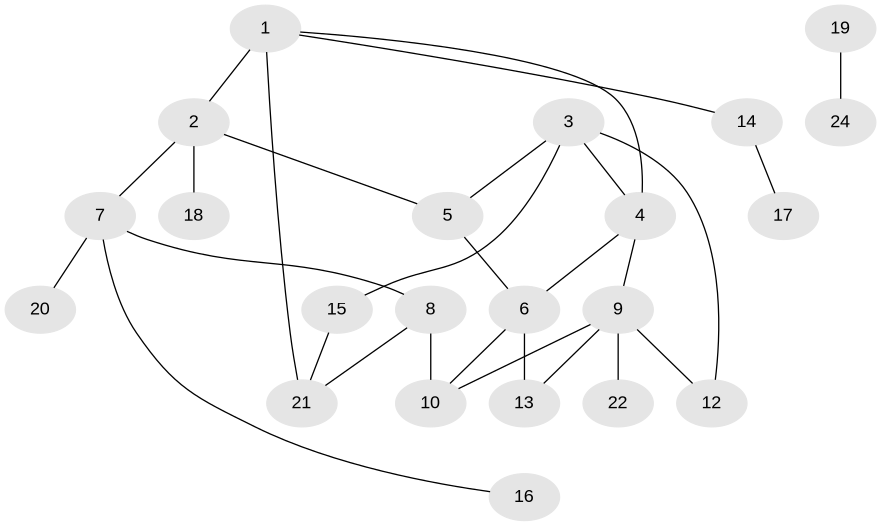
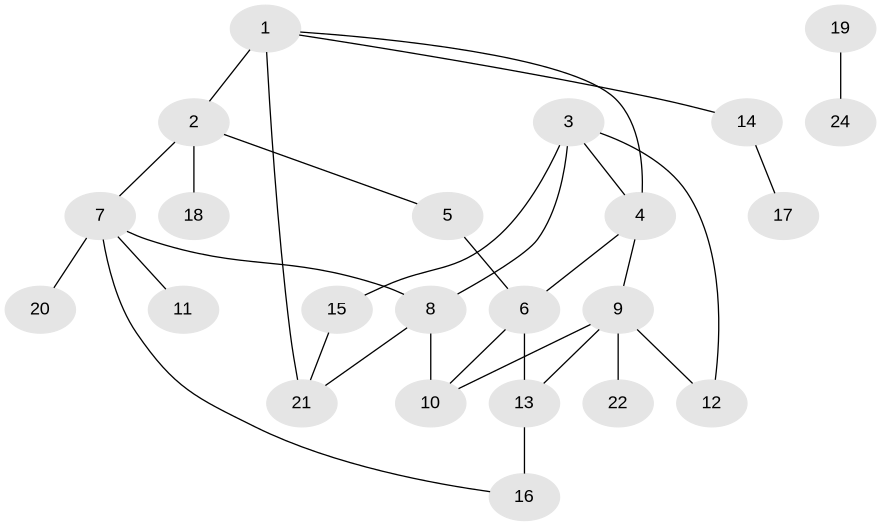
edge "3" -- "5": now "3" -- "8"
node "11": added
edge "13" -- "16": added
